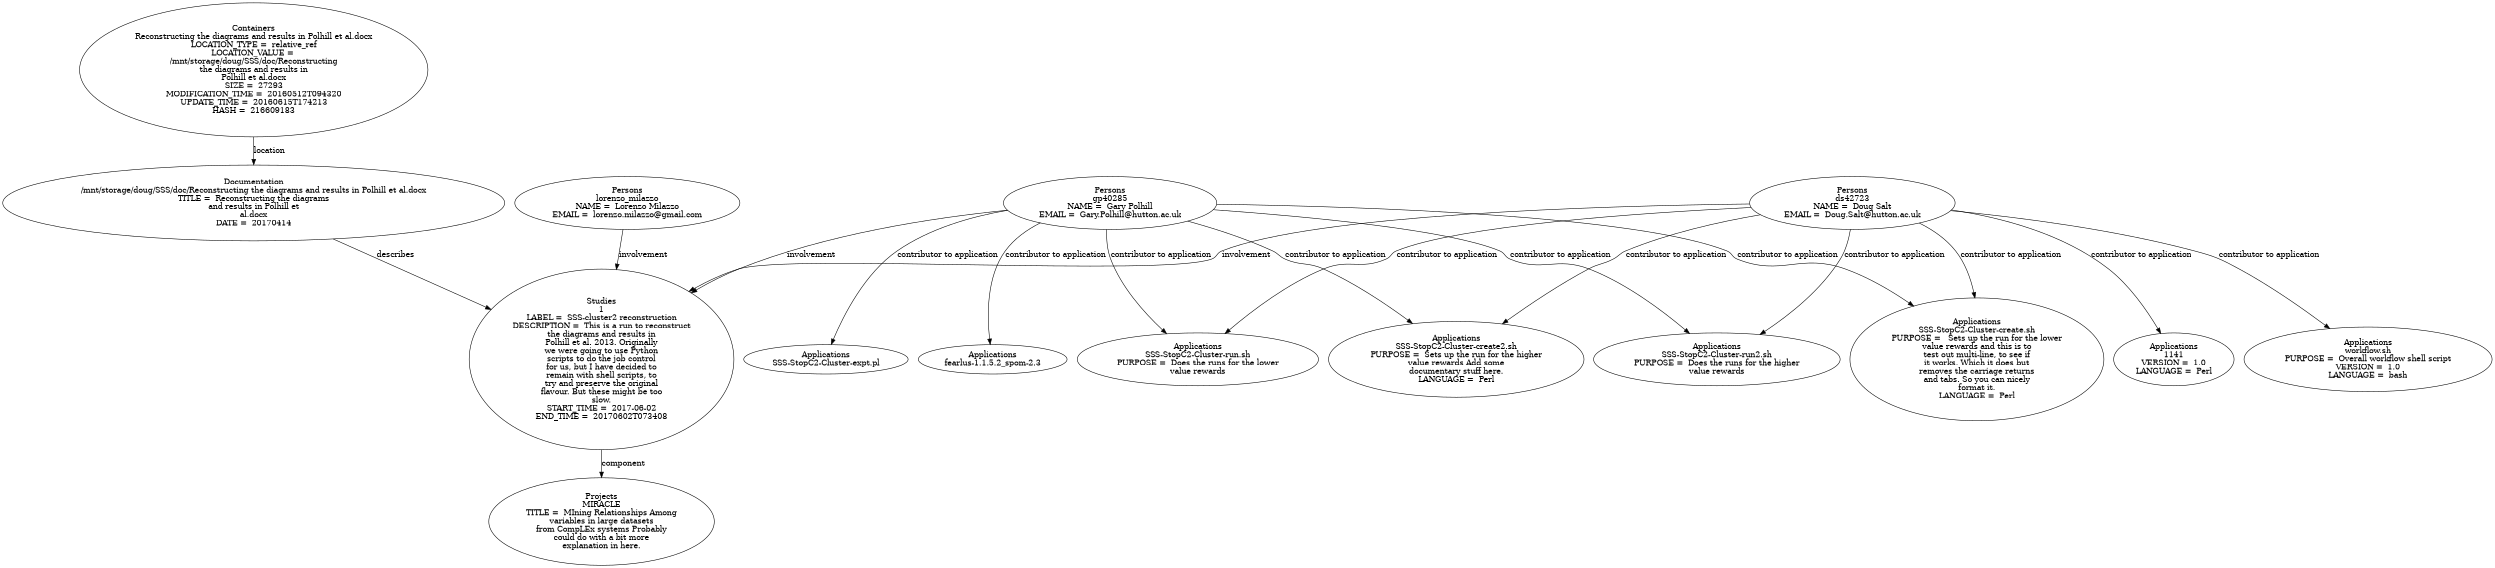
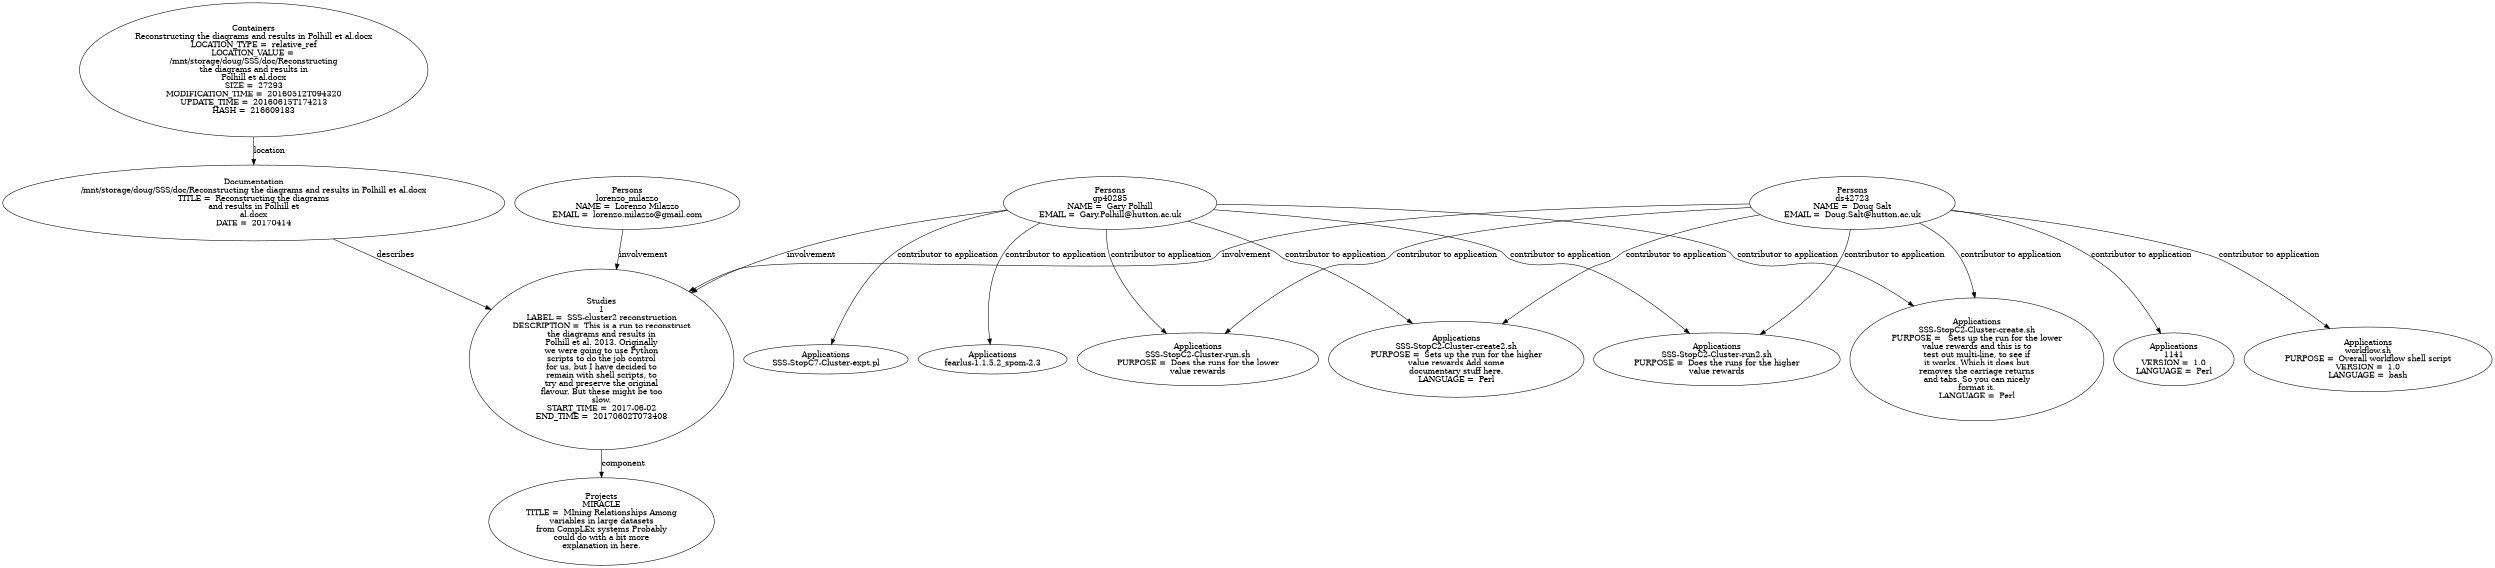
node "Applications SSS-StopC2-Cluster-expt.pl": label "Applications SSS-StopC2-Cluster-expt.pl" -> "Applications SSS-StopC7-Cluster-expt.pl"
